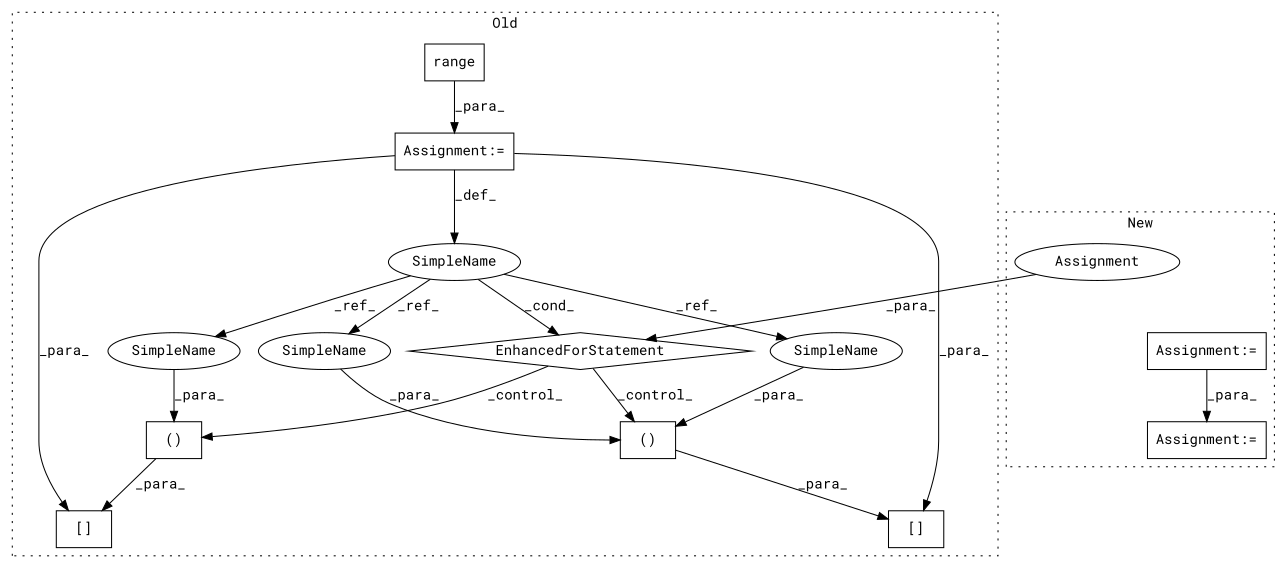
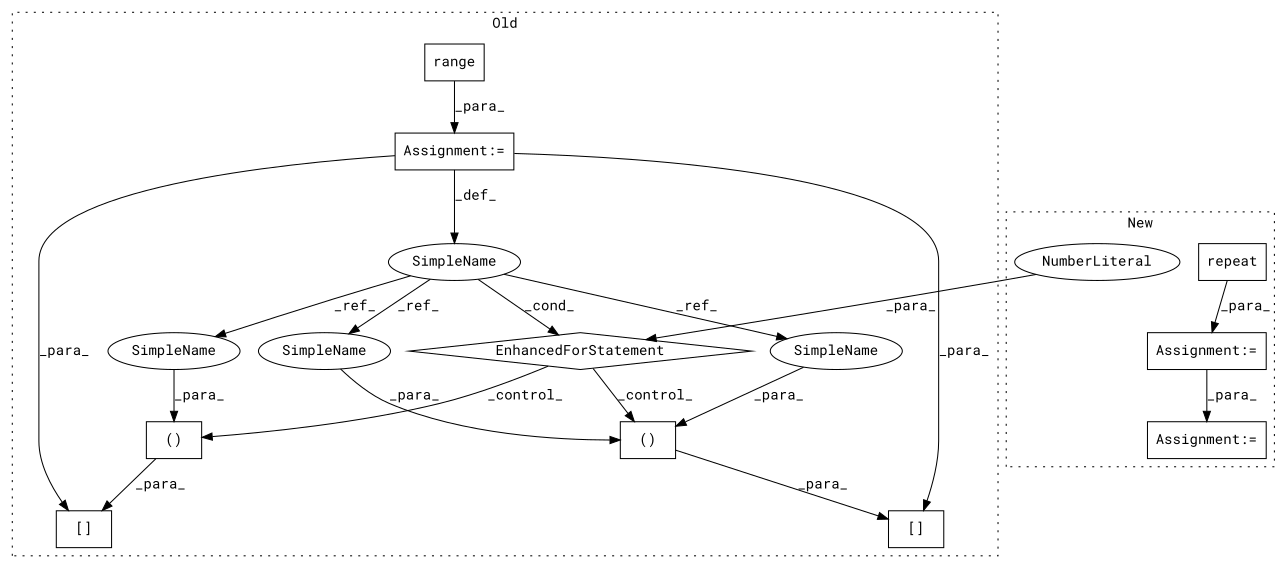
node "Assignment": label "Assignment" -> "NumberLiteral"
node "repeat": added
